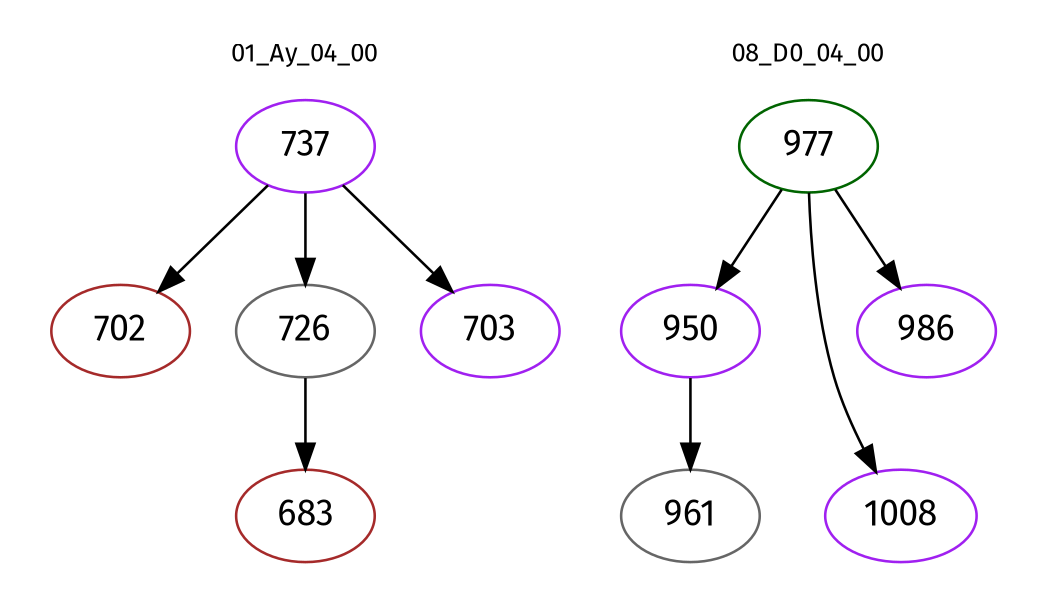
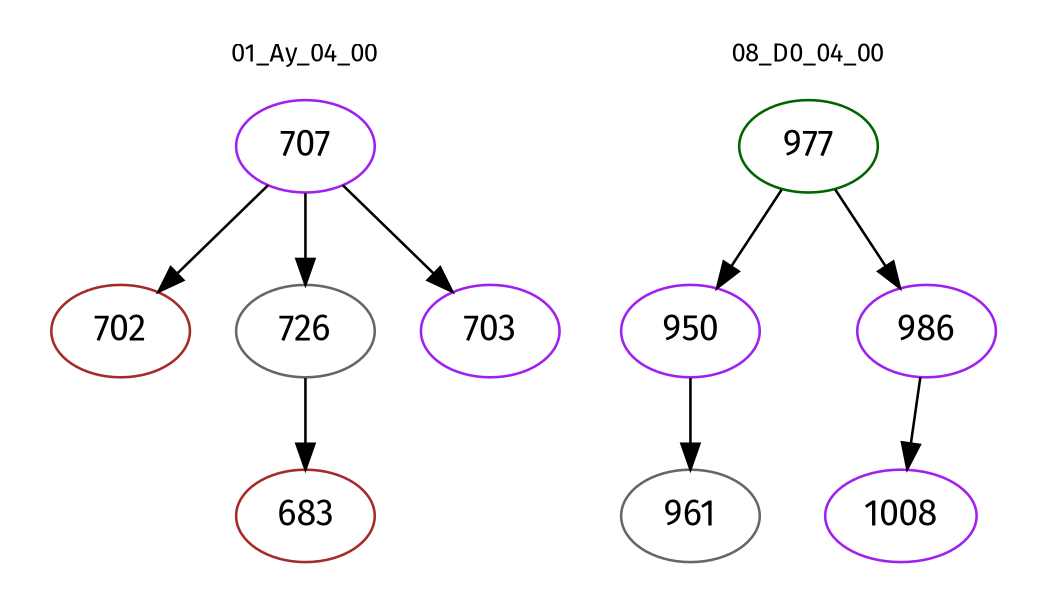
node "737": label "737" -> "707"
edge "977" -> "1008": now "986" -> "1008"
